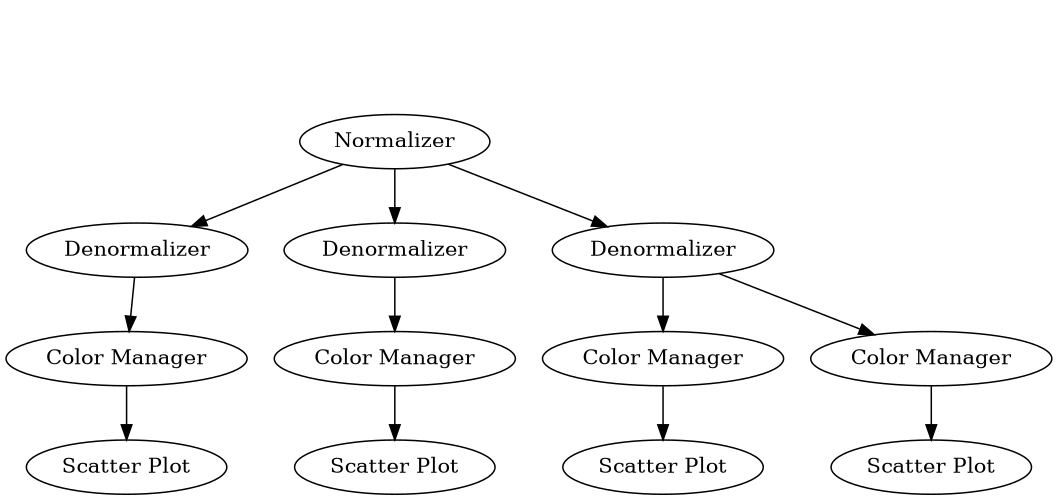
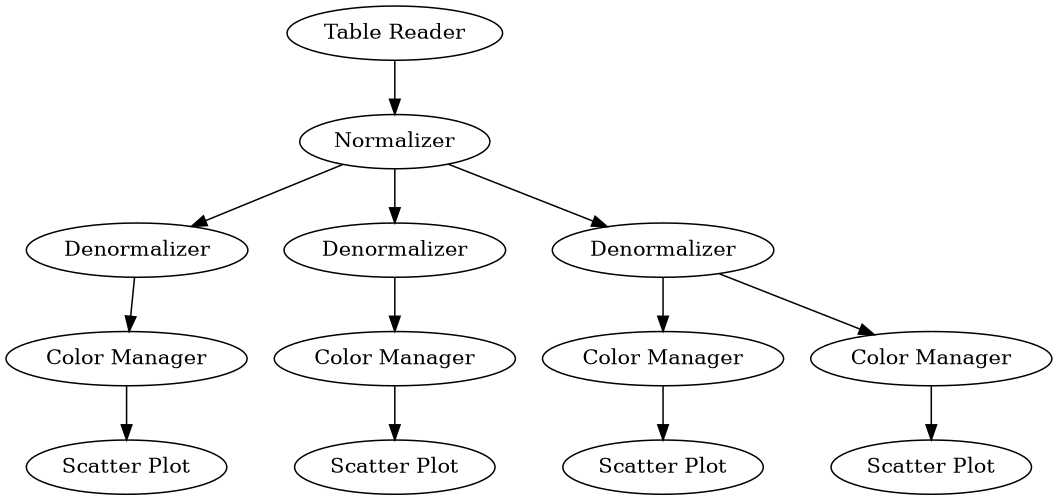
node "Table Reader": added
